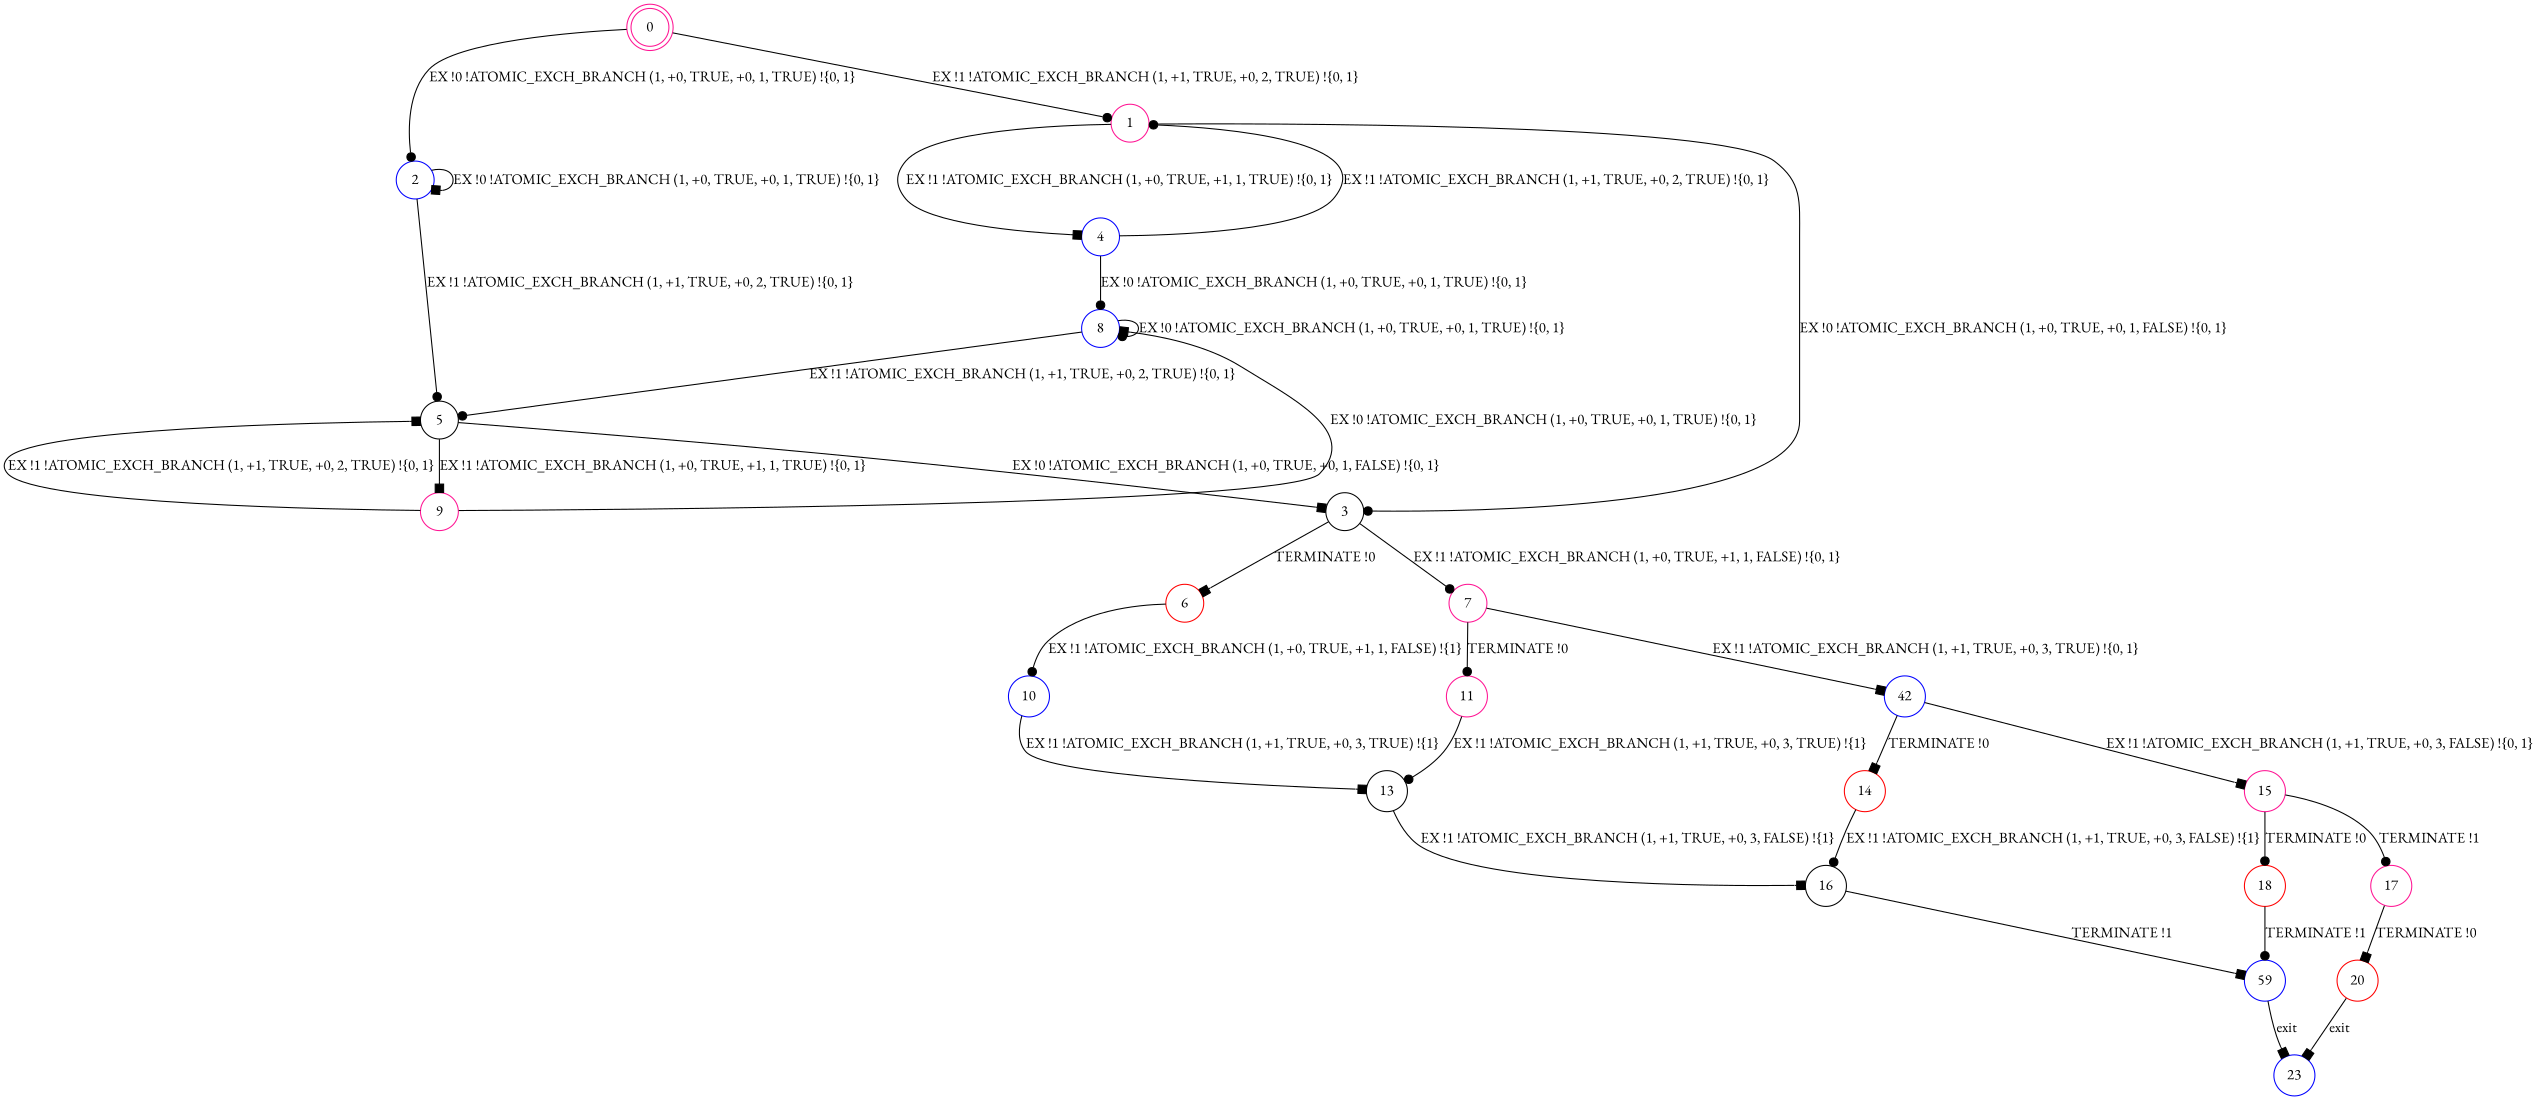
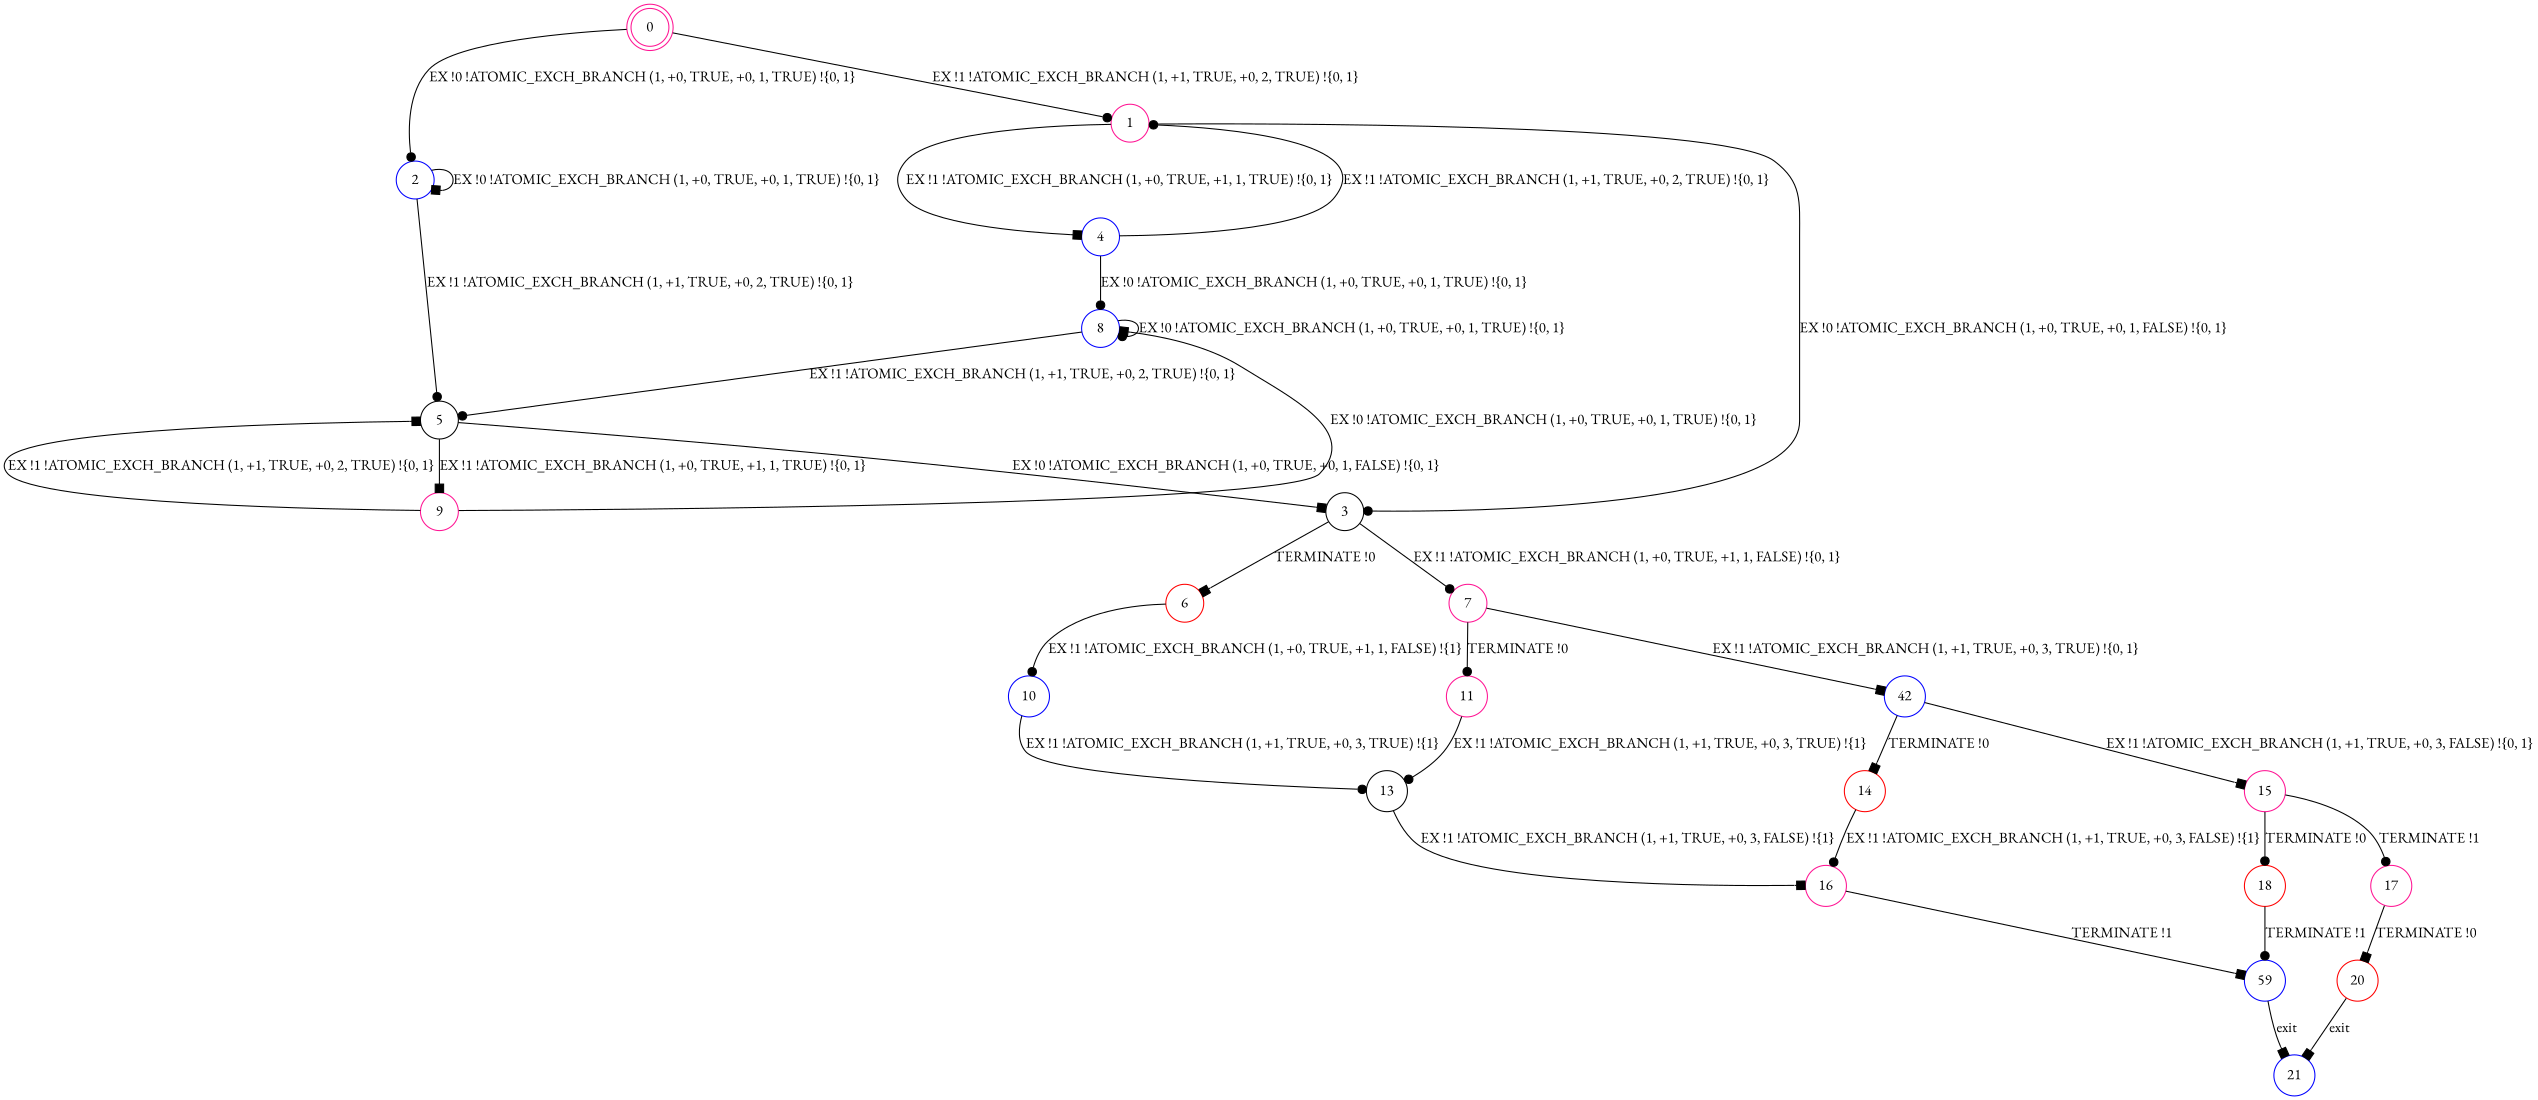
edge "10" -> "13": arrowhead box -> dot
node "16": color black -> deeppink
node "23": label "23" -> "21"
